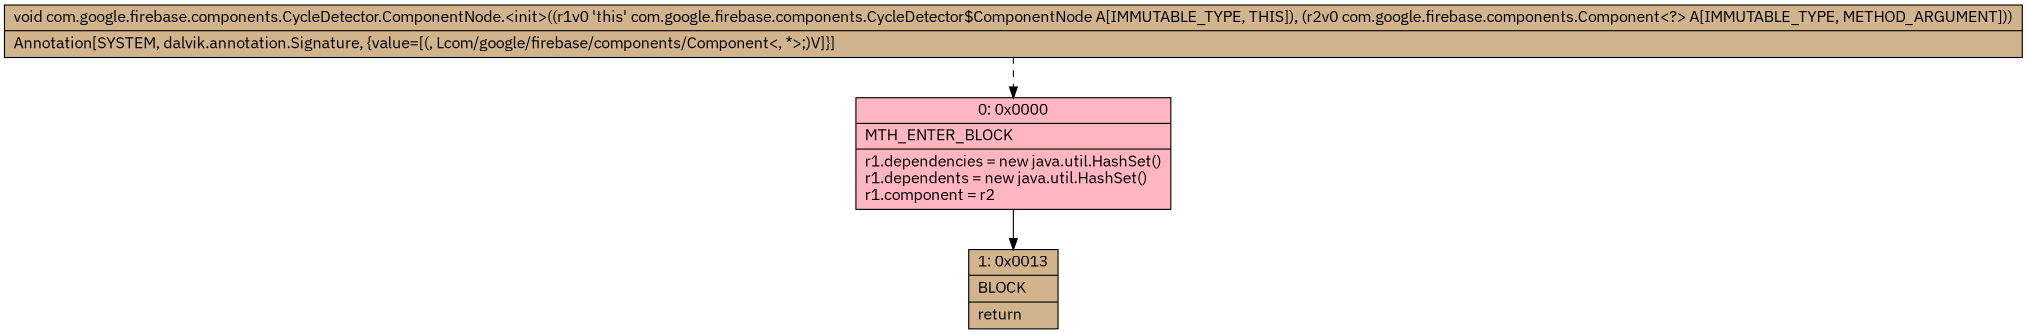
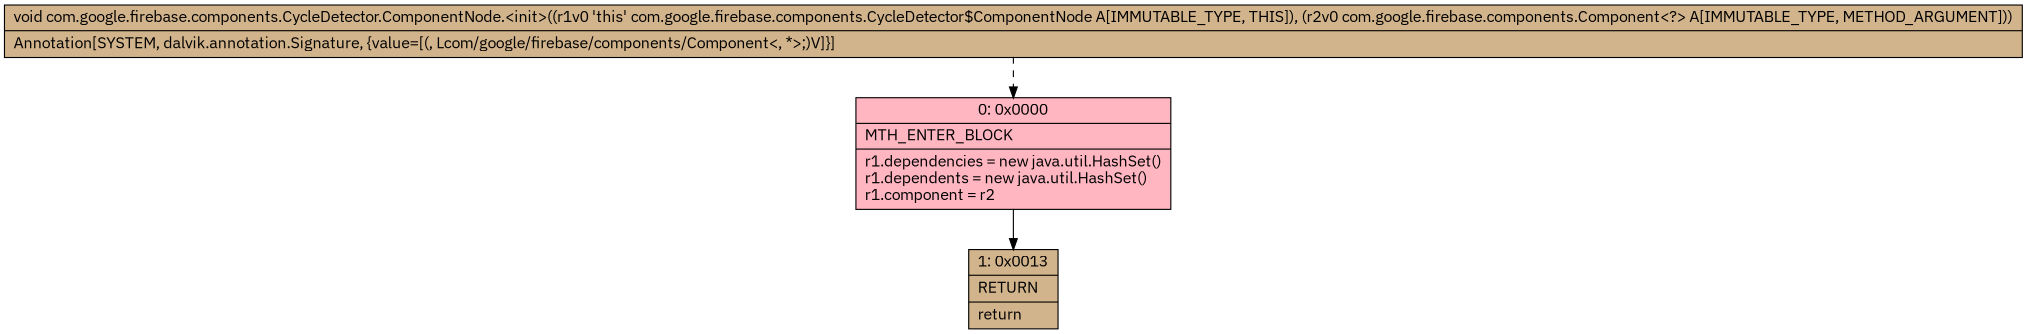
node "1: 0x0013": text "BLOCK" -> "RETURN"
